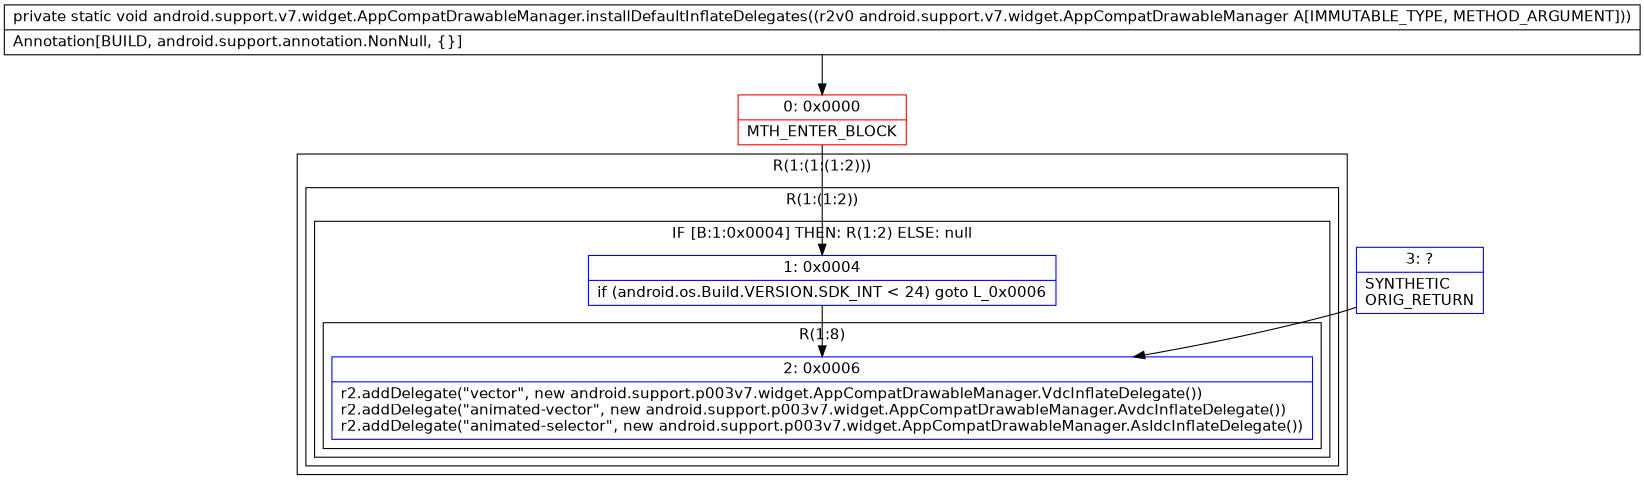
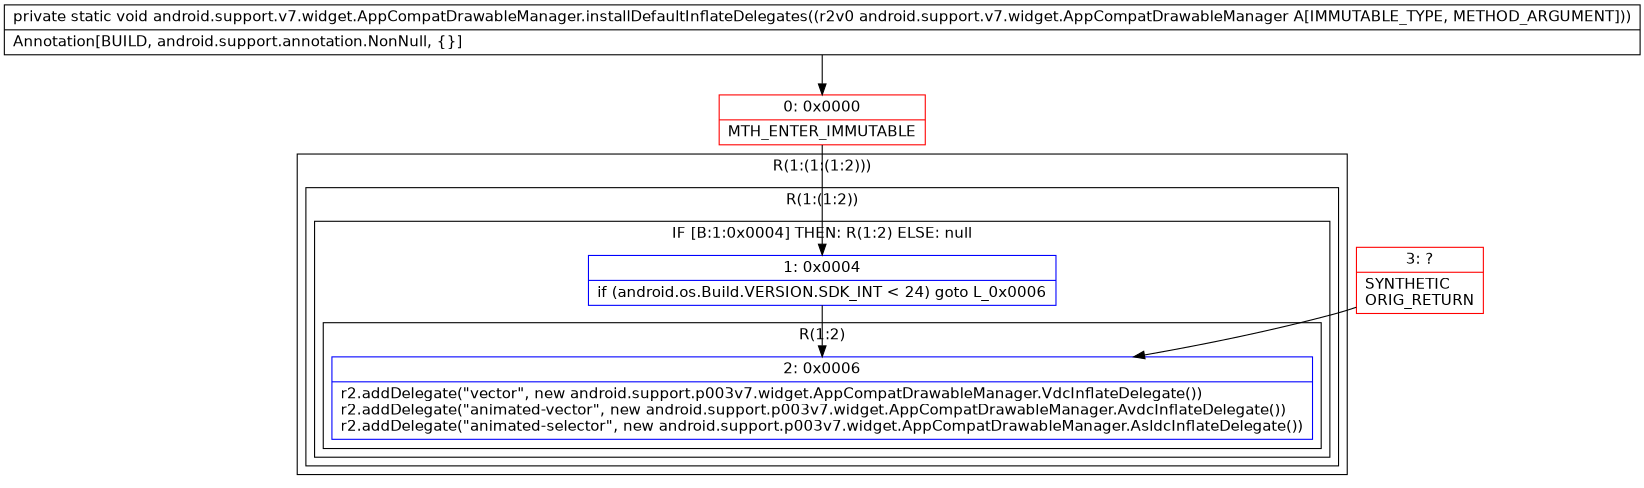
node "0: 0x0000": text "MTH_ENTER_BLOCK" -> "MTH_ENTER_IMMUTABLE"
node "3: ?": color blue -> red
cluster "R(1:8)": label "R(1:8)" -> "R(1:2)"
